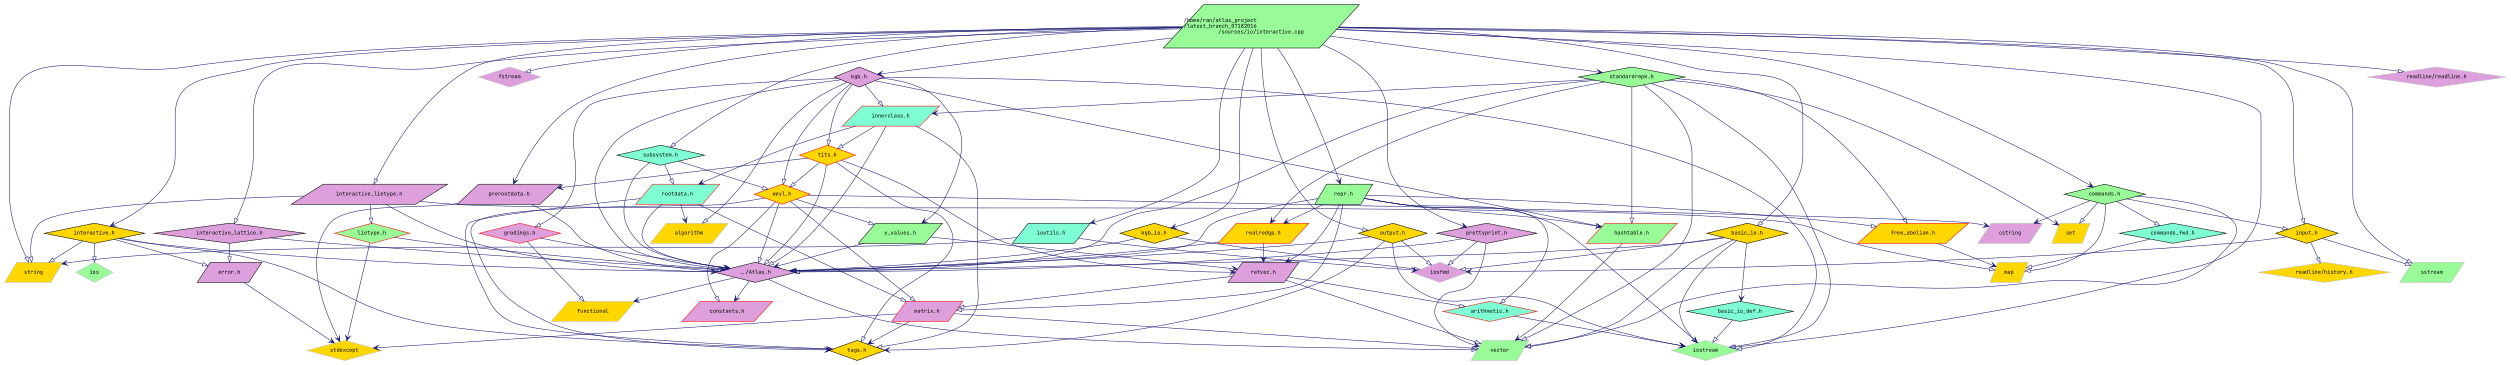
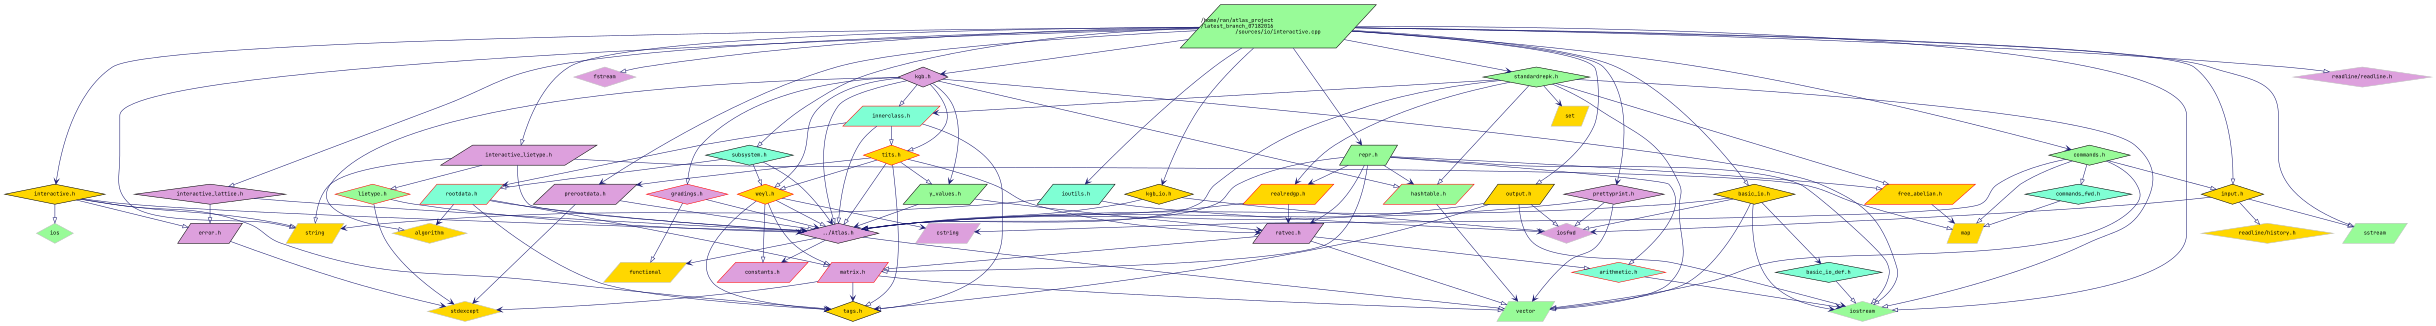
edge "commands.h" -> "set": removed
edge "weyl.h" -> "y_values.h": now "tits.h" -> "y_values.h"
node "algorithm": shape parallelogram -> diamond
node "output.h": shape diamond -> parallelogram
